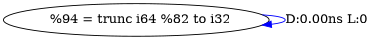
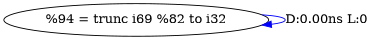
node "%94 = trunc i64 %82 to i32": label "%94 = trunc i64 %82 to i32" -> "%94 = trunc i69 %82 to i32"
